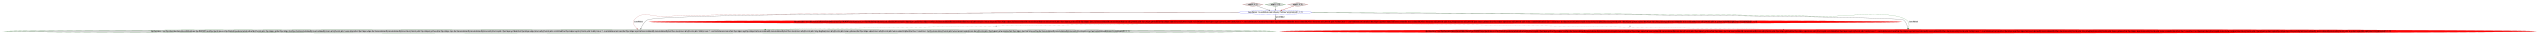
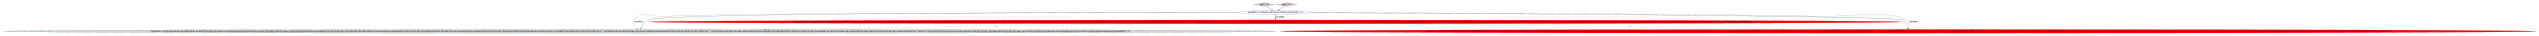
node "setup['0', '0', '1']": removed
